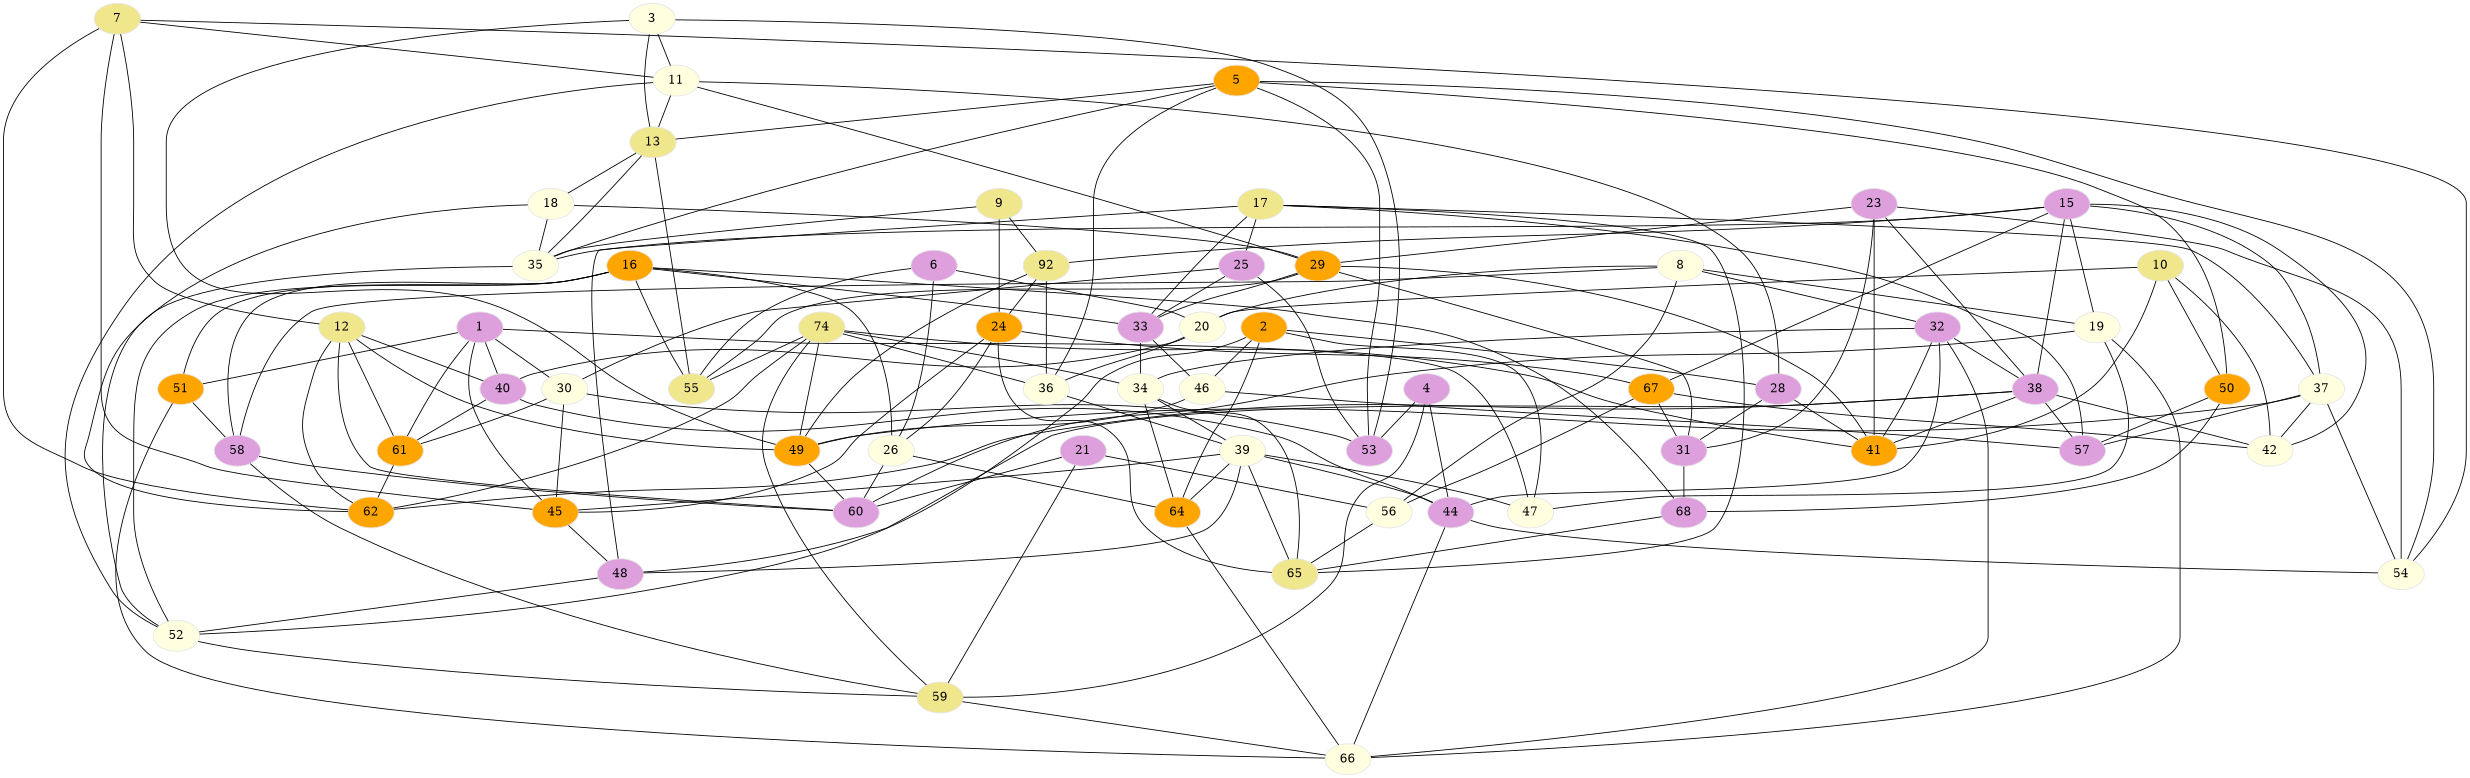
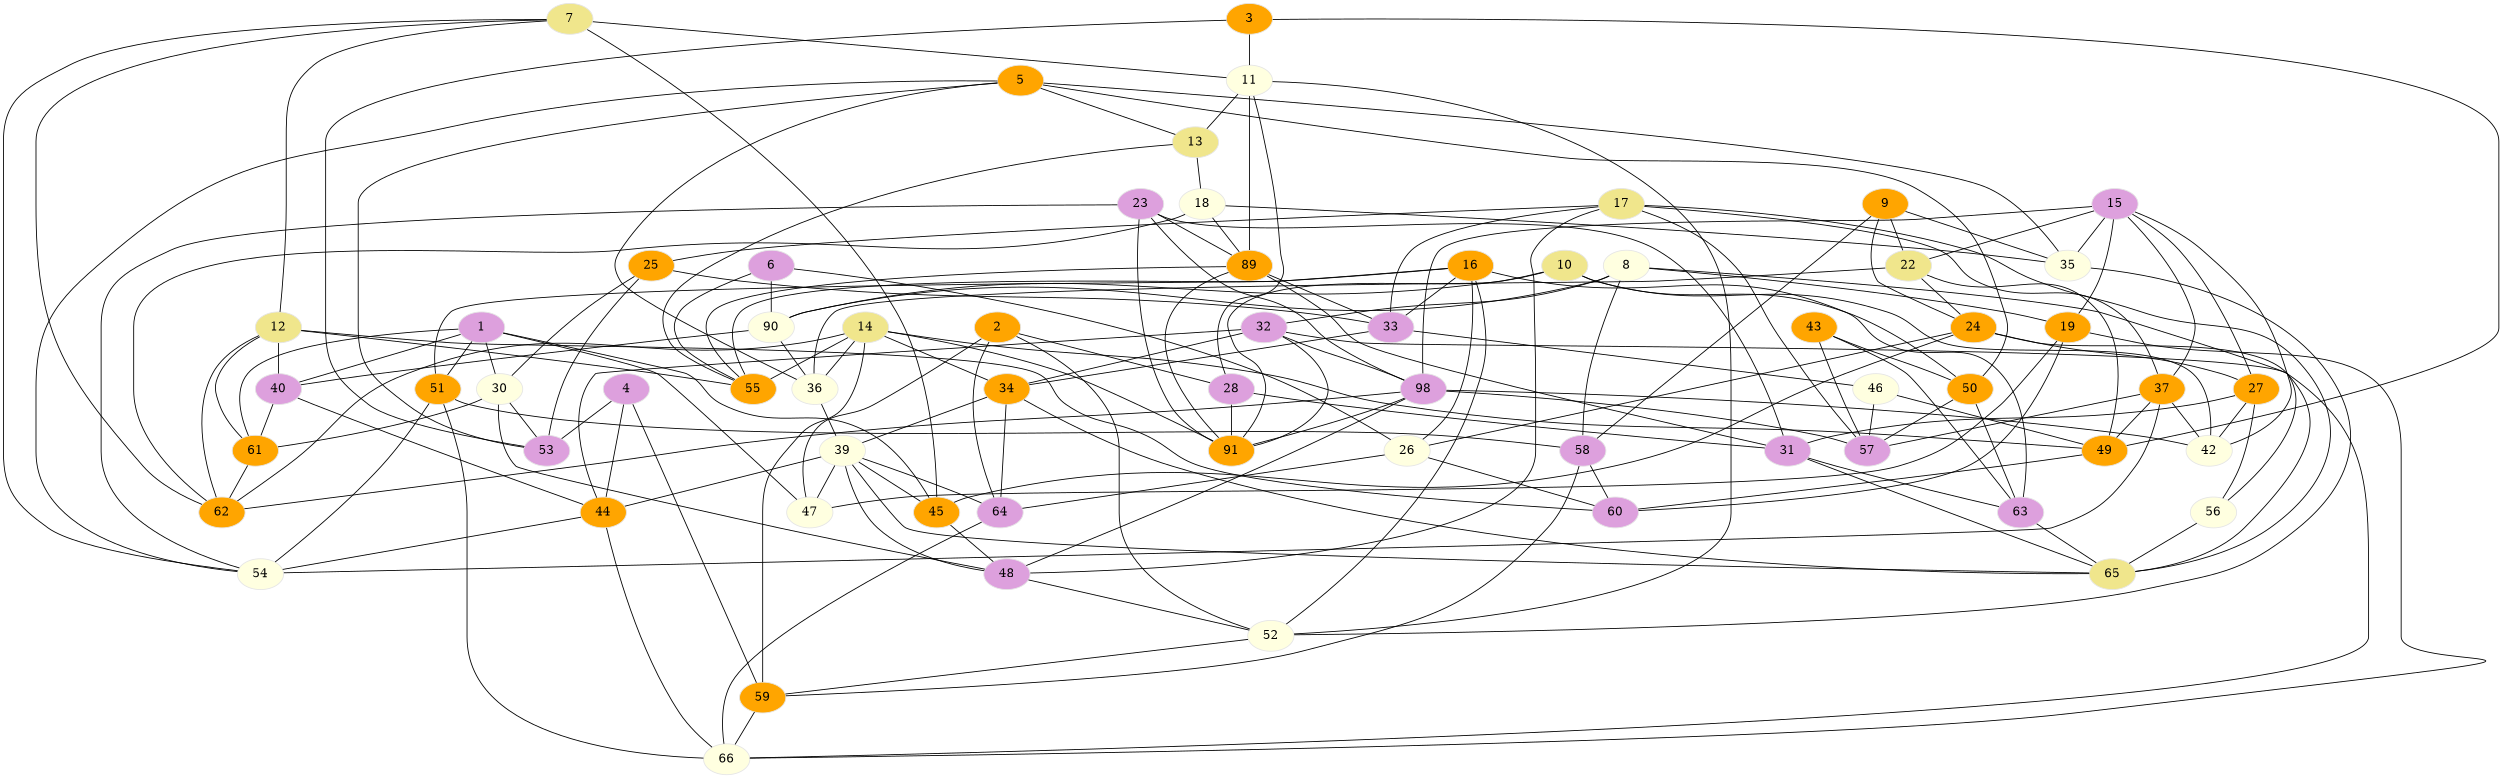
node "3": fillcolor lightyellow -> orange
edge "3" -- "13": removed
edge "13" -- "35": removed
node "9": fillcolor khaki -> orange
node "92": label "92" -> "22"
node "25": fillcolor plum -> orange
node "29": label "29" -> "89"
edge "16" -- "58": now "9" -- "58"
node "74": label "74" -> "14"
node "20": label "20" -> "90"
node "43": added
node "19": fillcolor lightyellow -> orange
edge "2" -- "46": removed
node "55": fillcolor khaki -> orange
node "34": fillcolor lightyellow -> orange
node "67": label "67" -> "27"
node "38": label "38" -> "98"
node "37": fillcolor lightyellow -> orange
edge "12" -- "49": now "12" -- "55"
edge "30" -- "45": now "30" -- "48"
node "21": removed
node "41": label "41" -> "91"
edge "51" -- "54": added
node "64": fillcolor orange -> plum
node "44": fillcolor plum -> orange
node "68": label "68" -> "63"
edge "31" -- "65": added
node "59": fillcolor khaki -> orange
